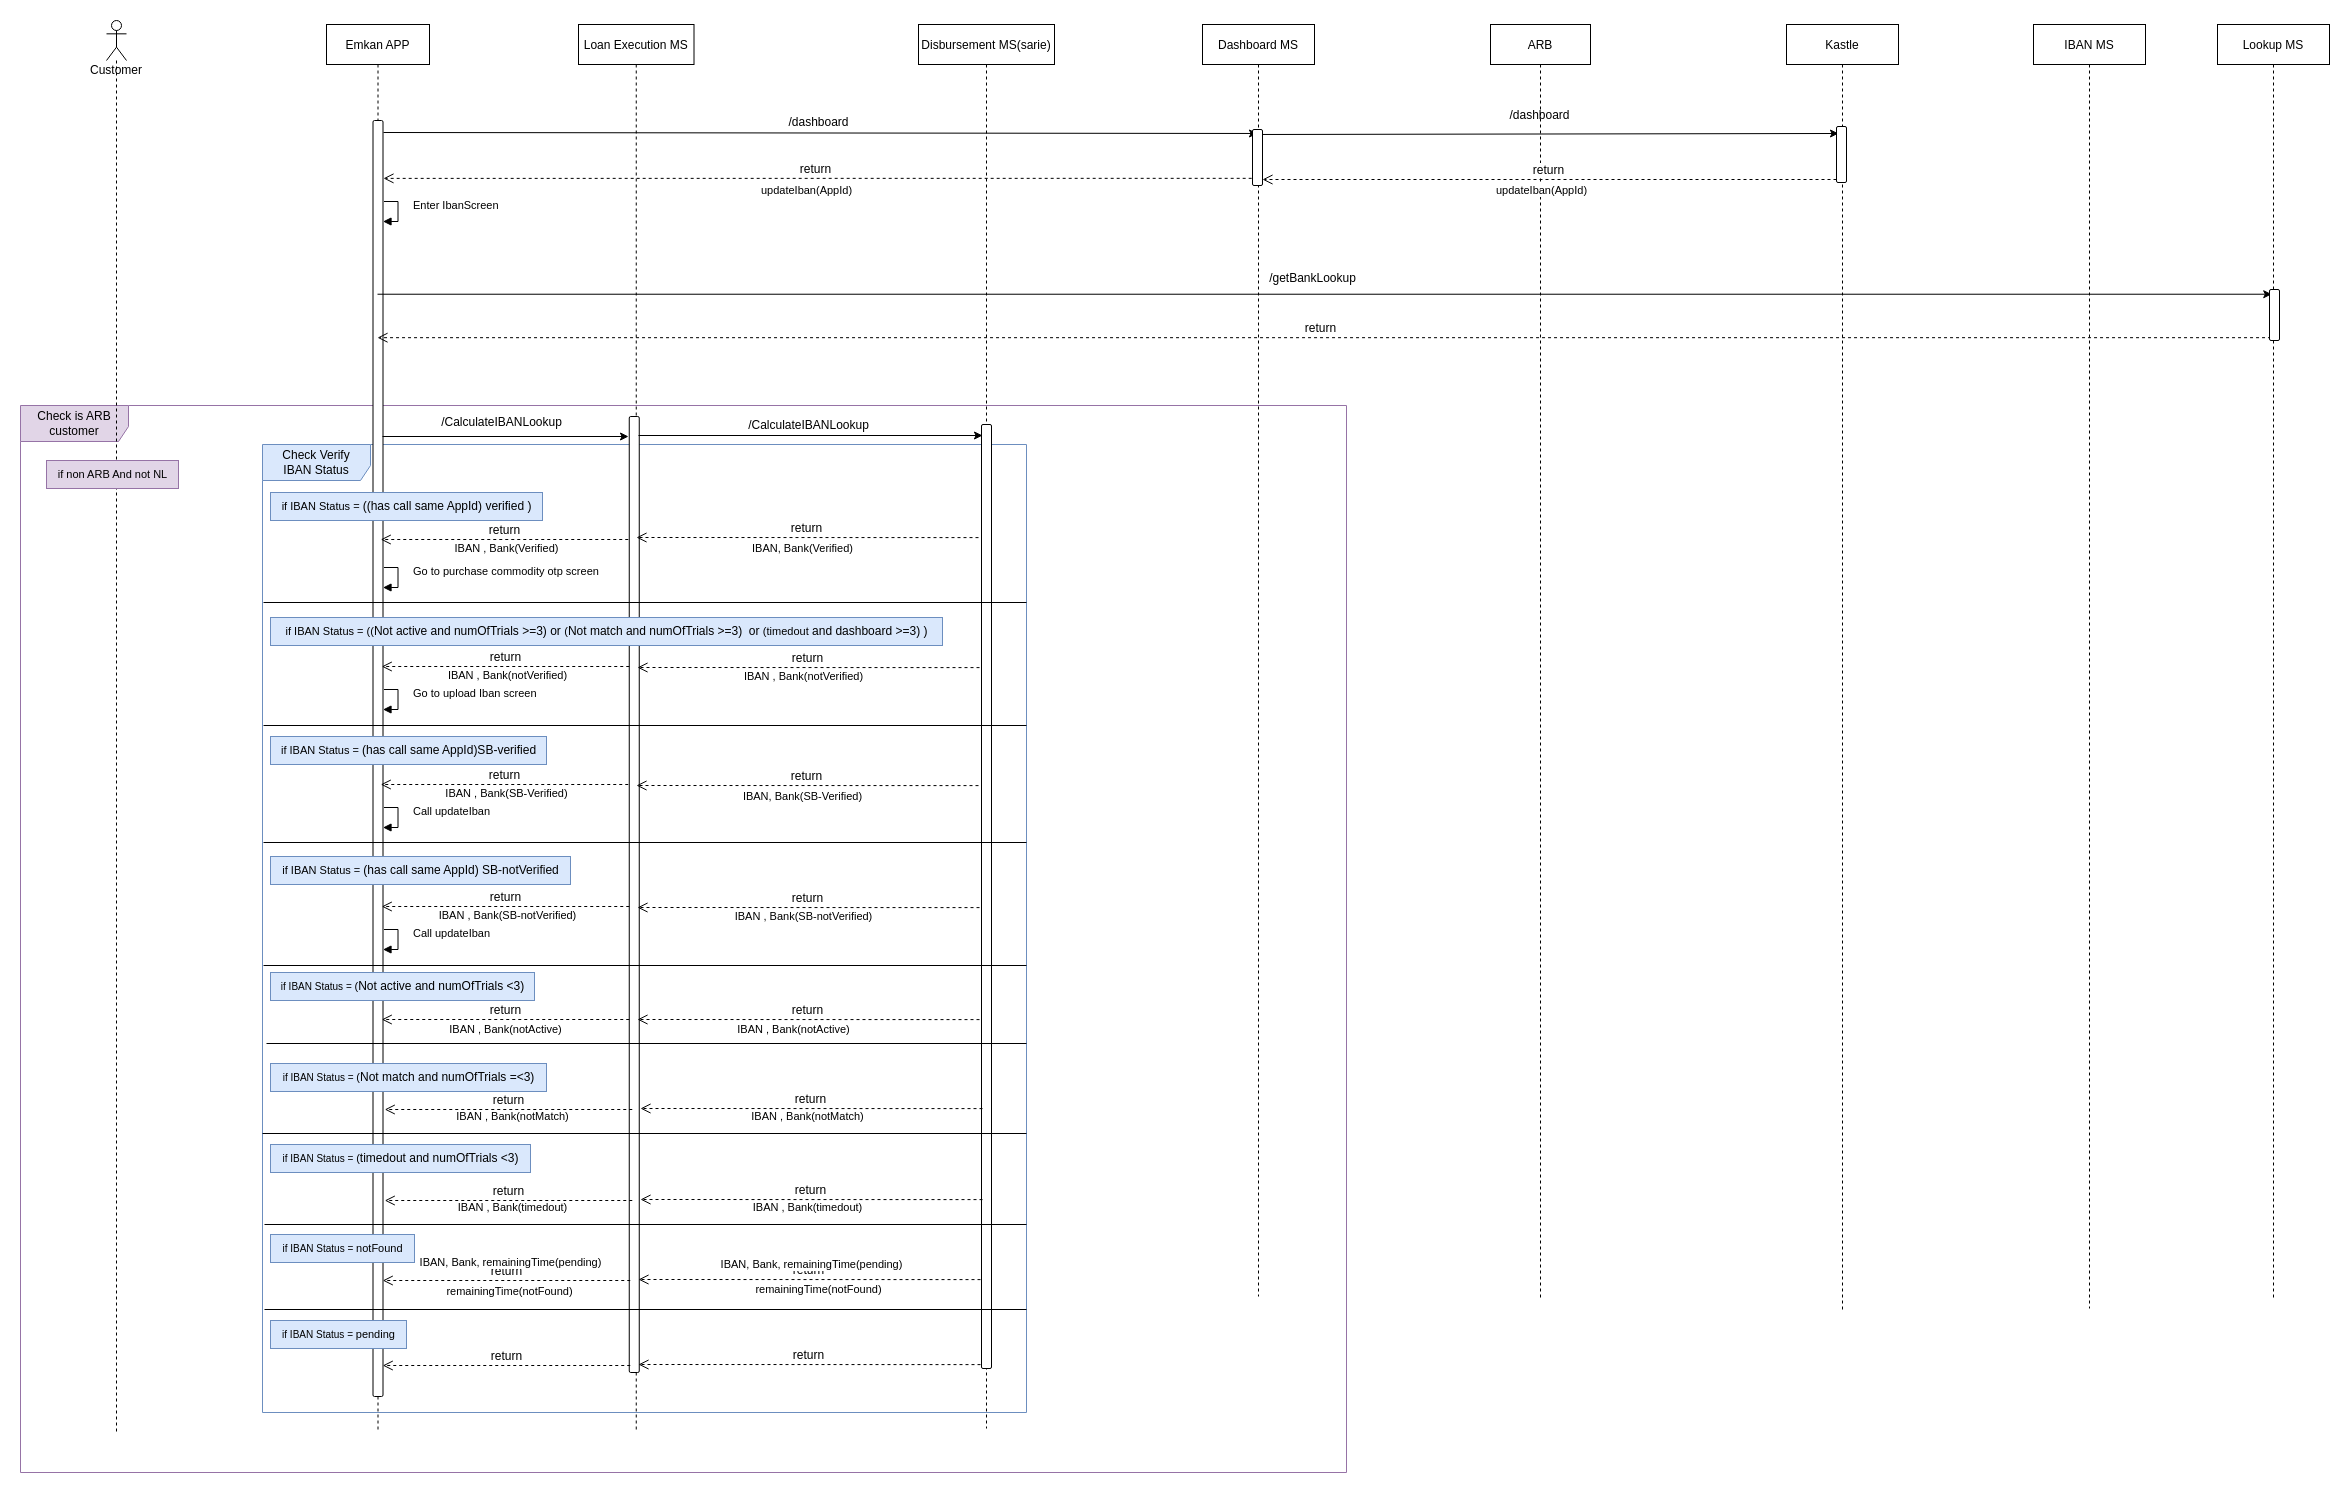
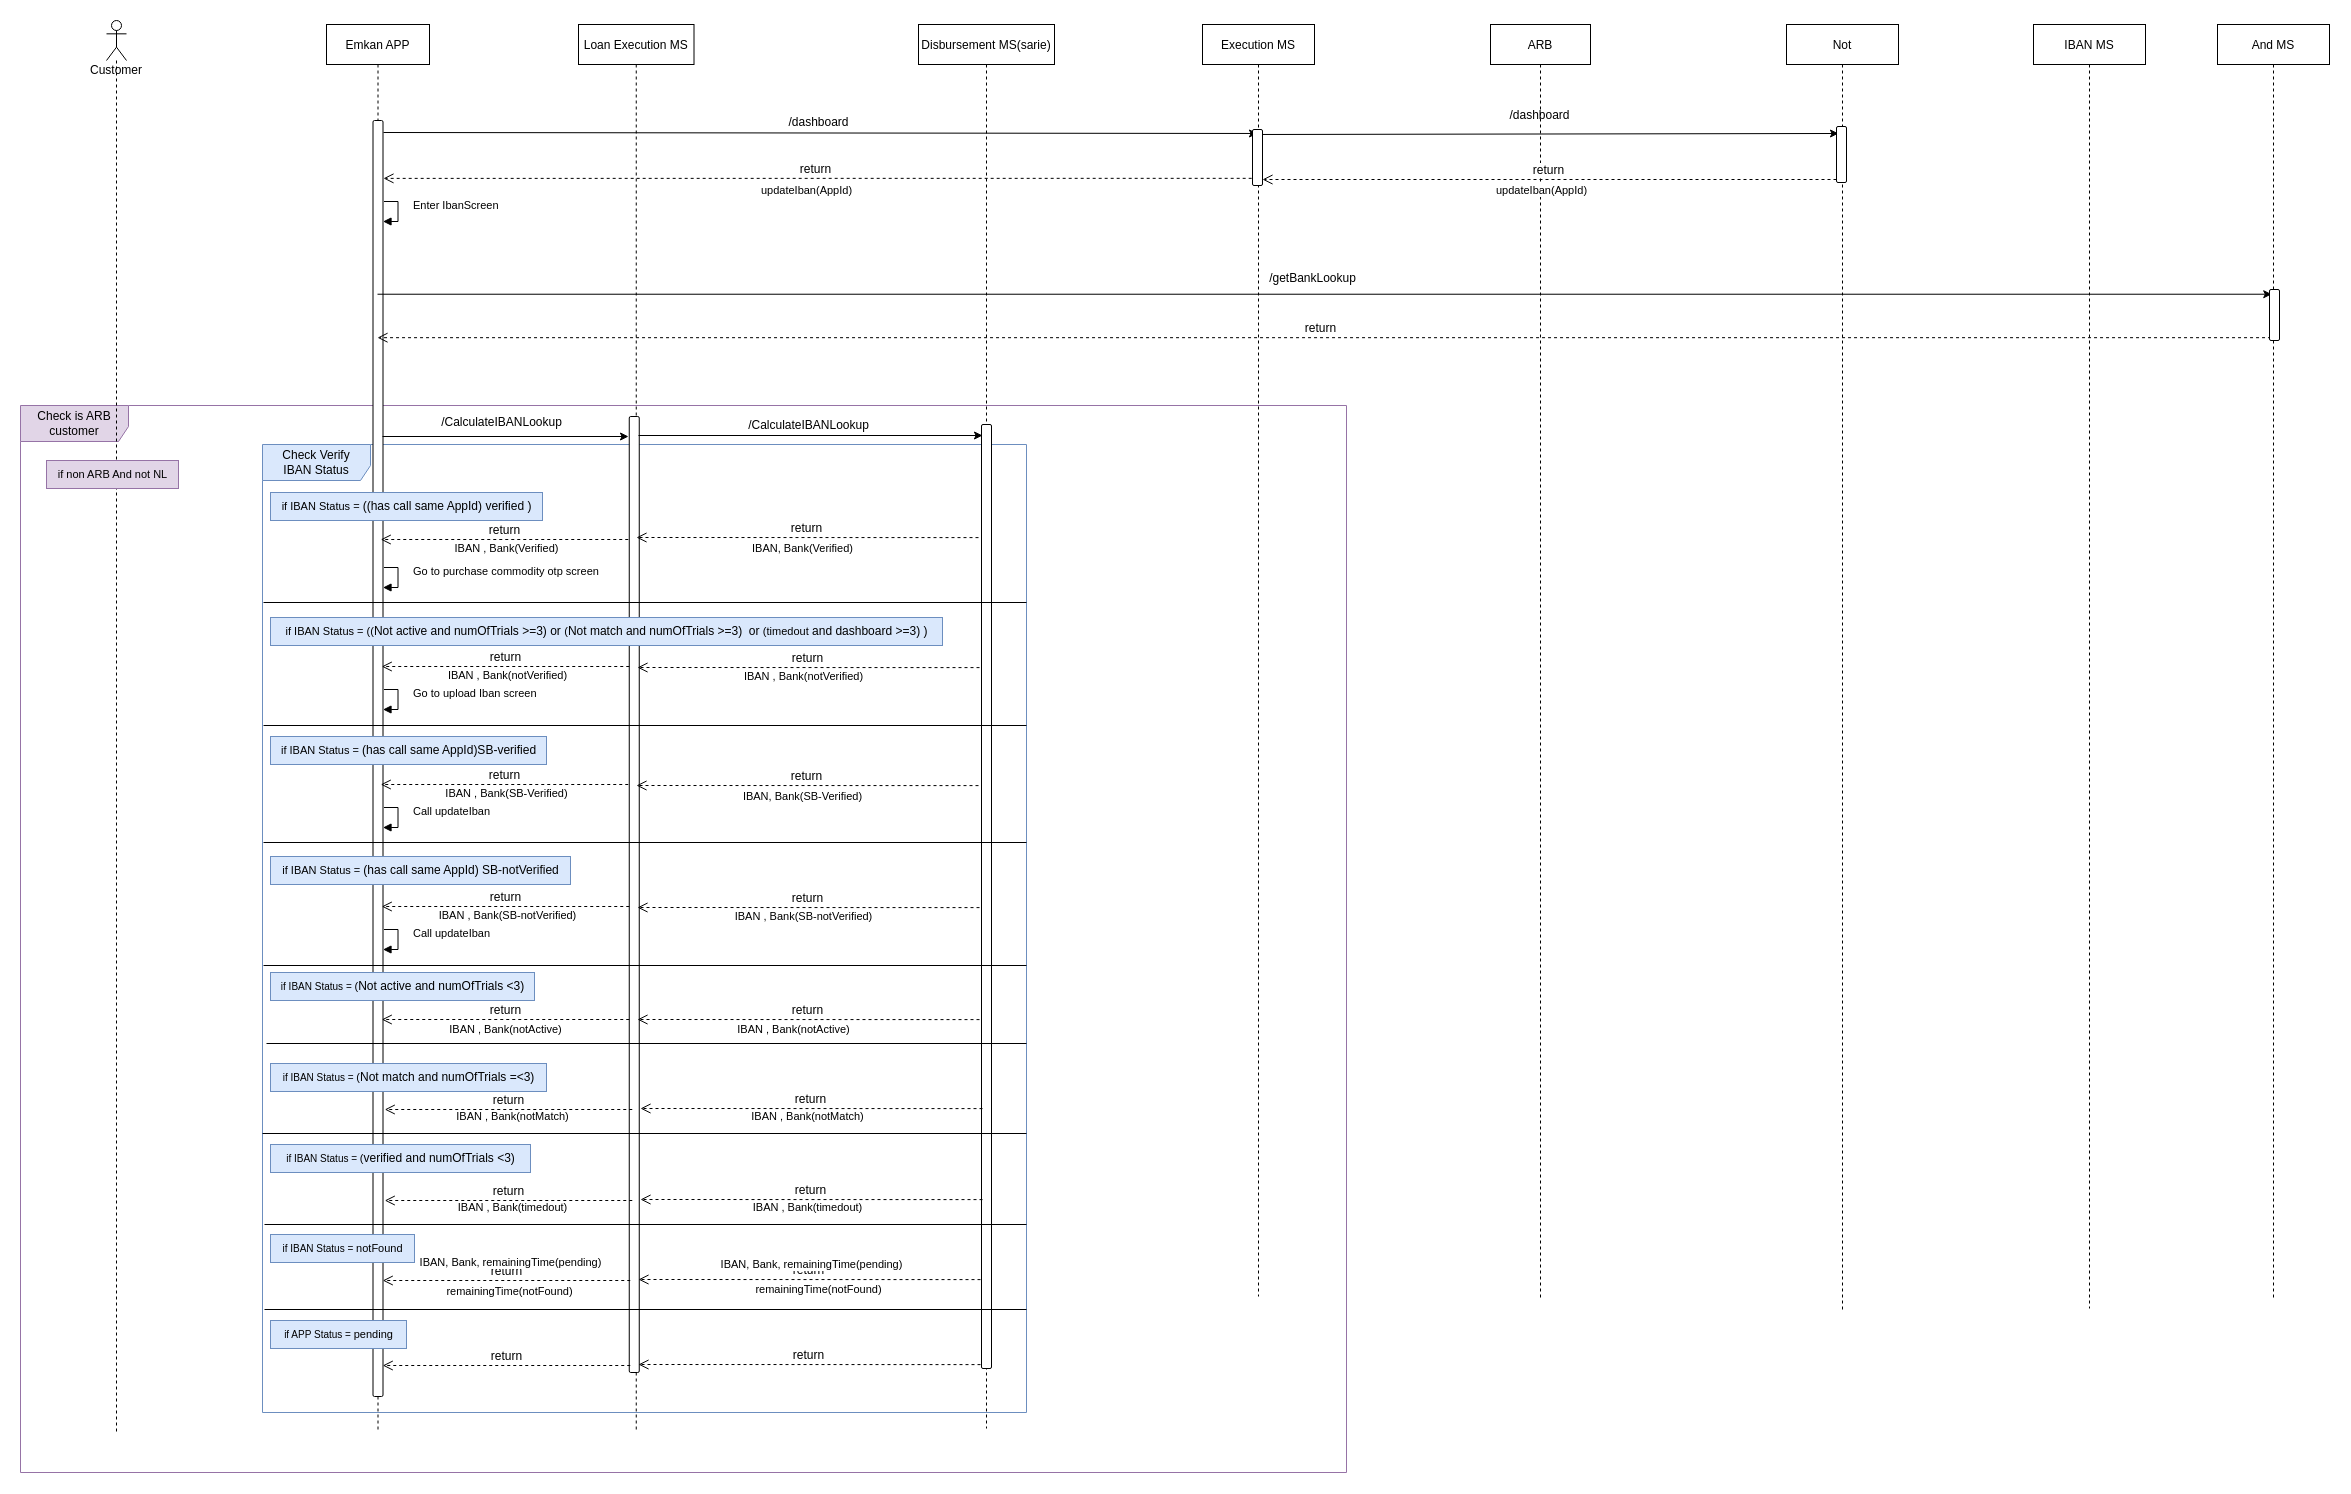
node "Dashboard MS": label "Dashboard MS" -> "Execution MS"
node "Kastle": label "Kastle" -> "Not"
node "Lookup MS": label "Lookup MS" -> "And MS"
node "if IBAN Status = (timedout and numOfTrials <3)": label "if IBAN Status = (timedout and numOfTrials <3)" -> "if IBAN Status = (verified and numOfTrials <3)"
node "if IBAN Status = pending": label "if IBAN Status = pending" -> "if APP Status = pending"
